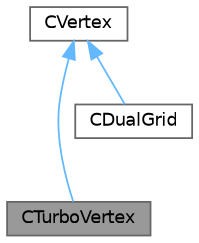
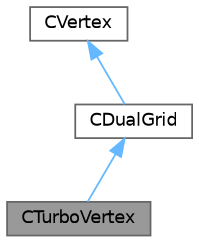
edge "CTurboVertex" -> "CVertex": now "CTurboVertex" -> "CDualGrid"
